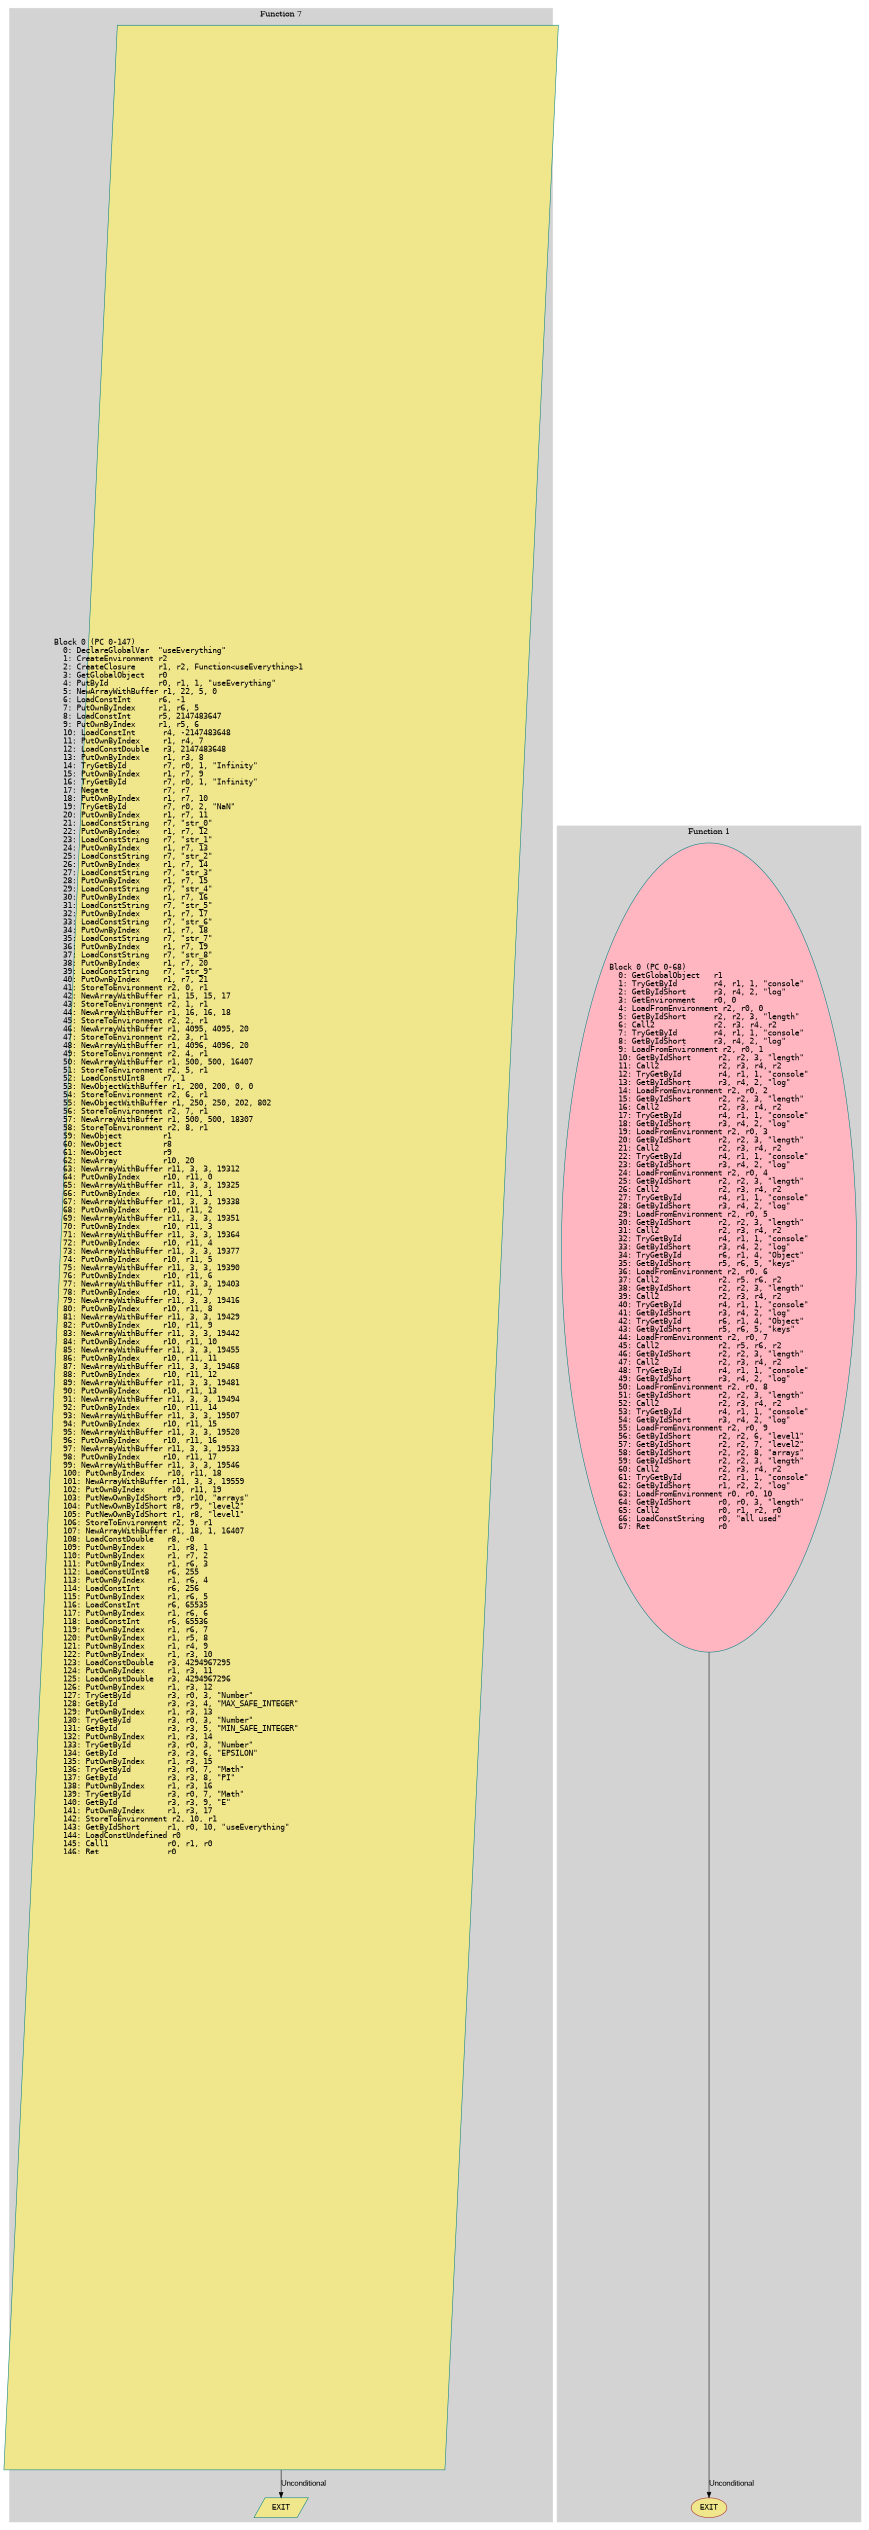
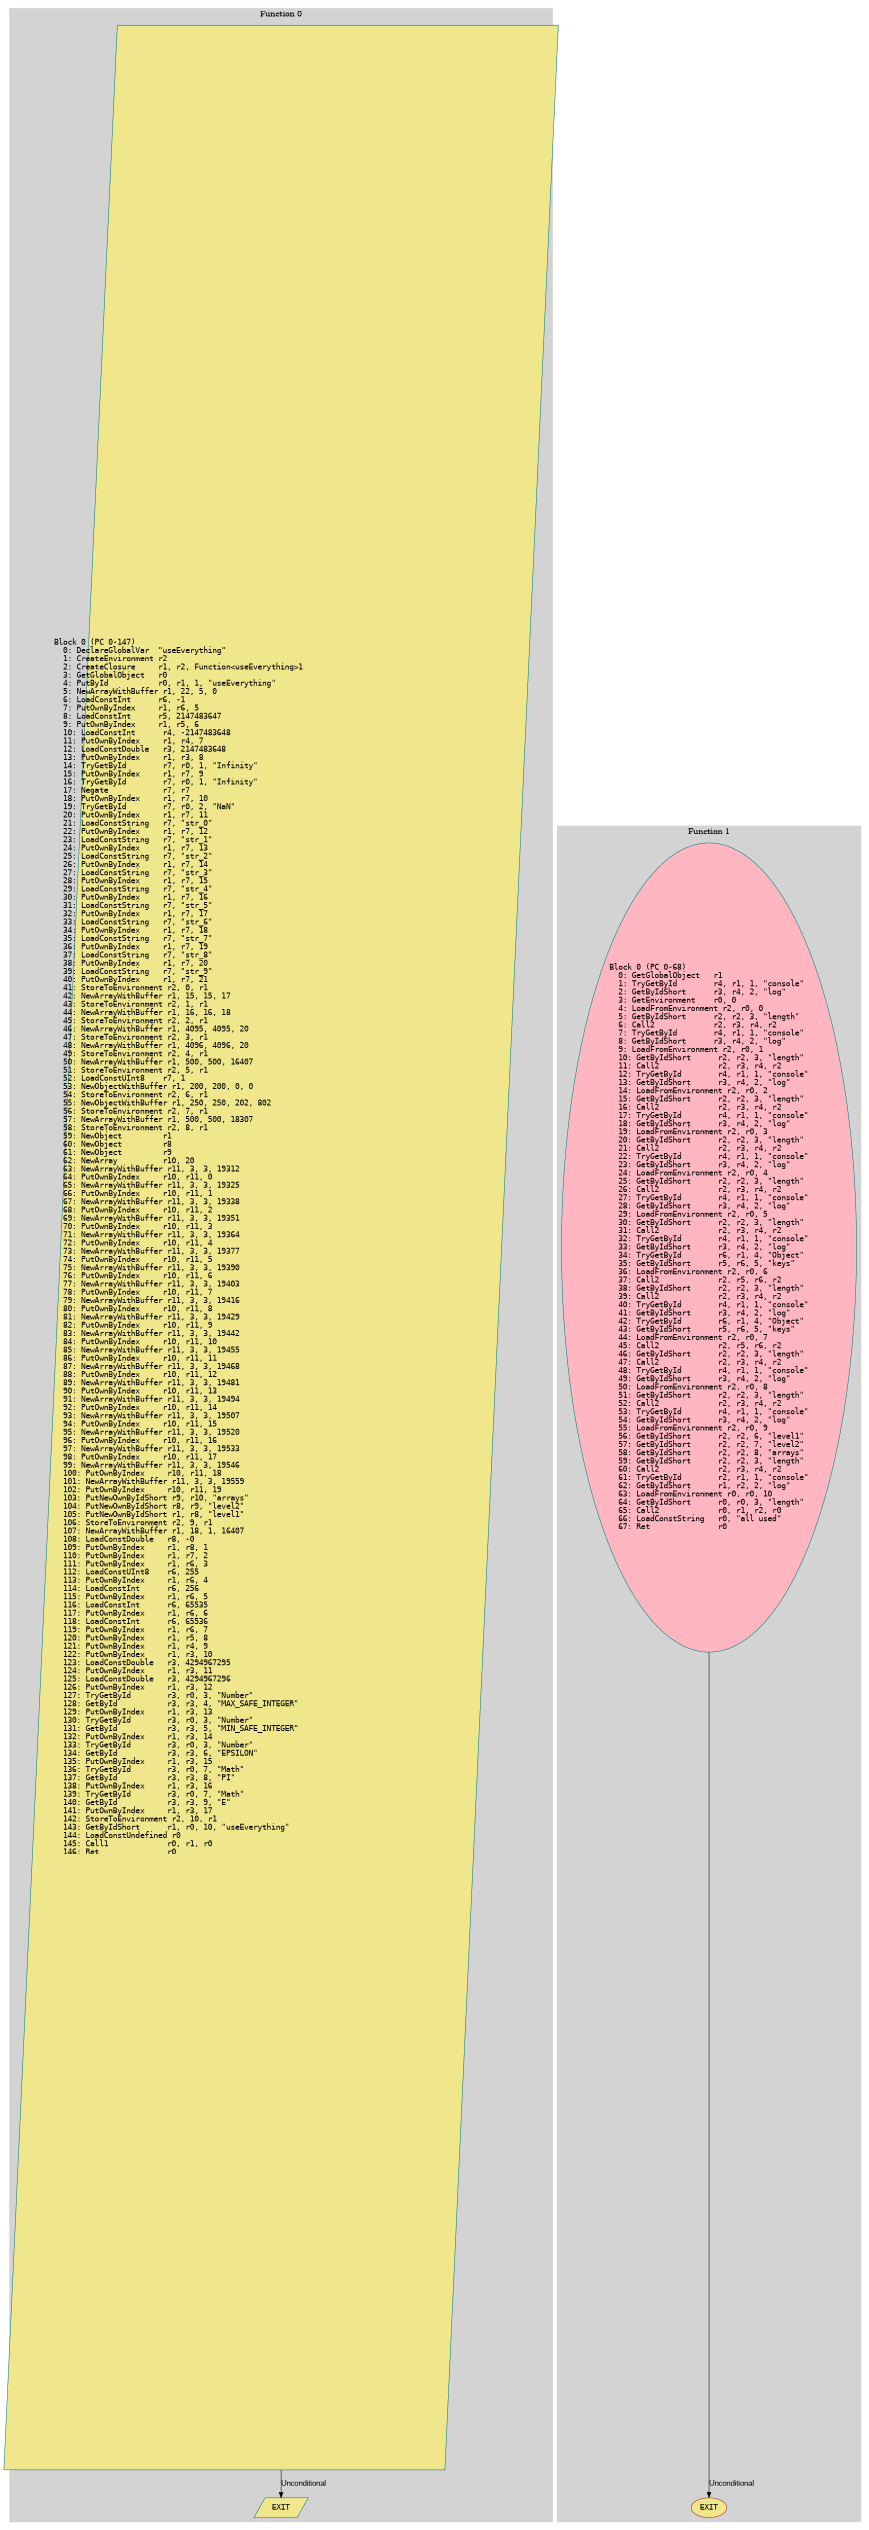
cluster "Function 7": label "Function 7" -> "Function 0"
